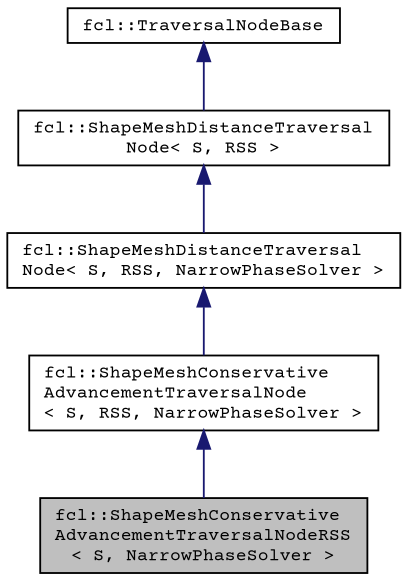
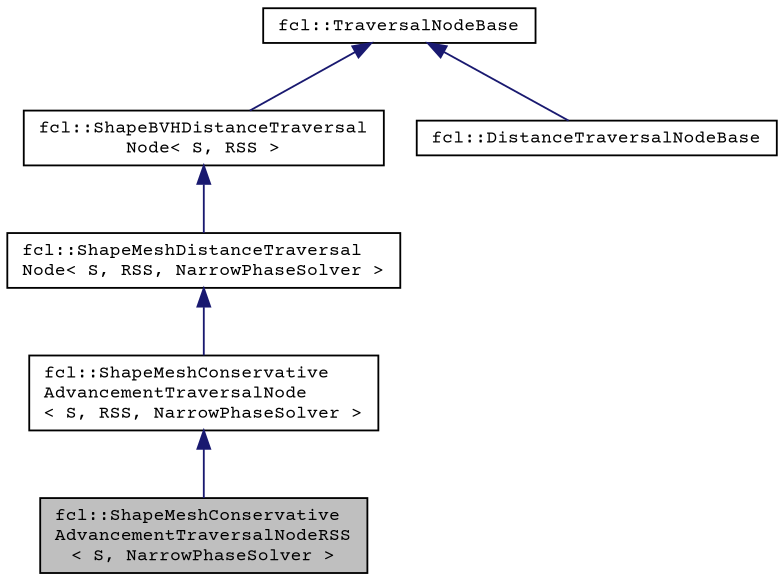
node "fcl::ShapeMeshDistanceTraversal Node< S, RSS >": label "fcl::ShapeMeshDistanceTraversal Node< S, RSS >" -> "fcl::ShapeBVHDistanceTraversal Node< S, RSS >"
node "fcl::DistanceTraversalNodeBase": added
